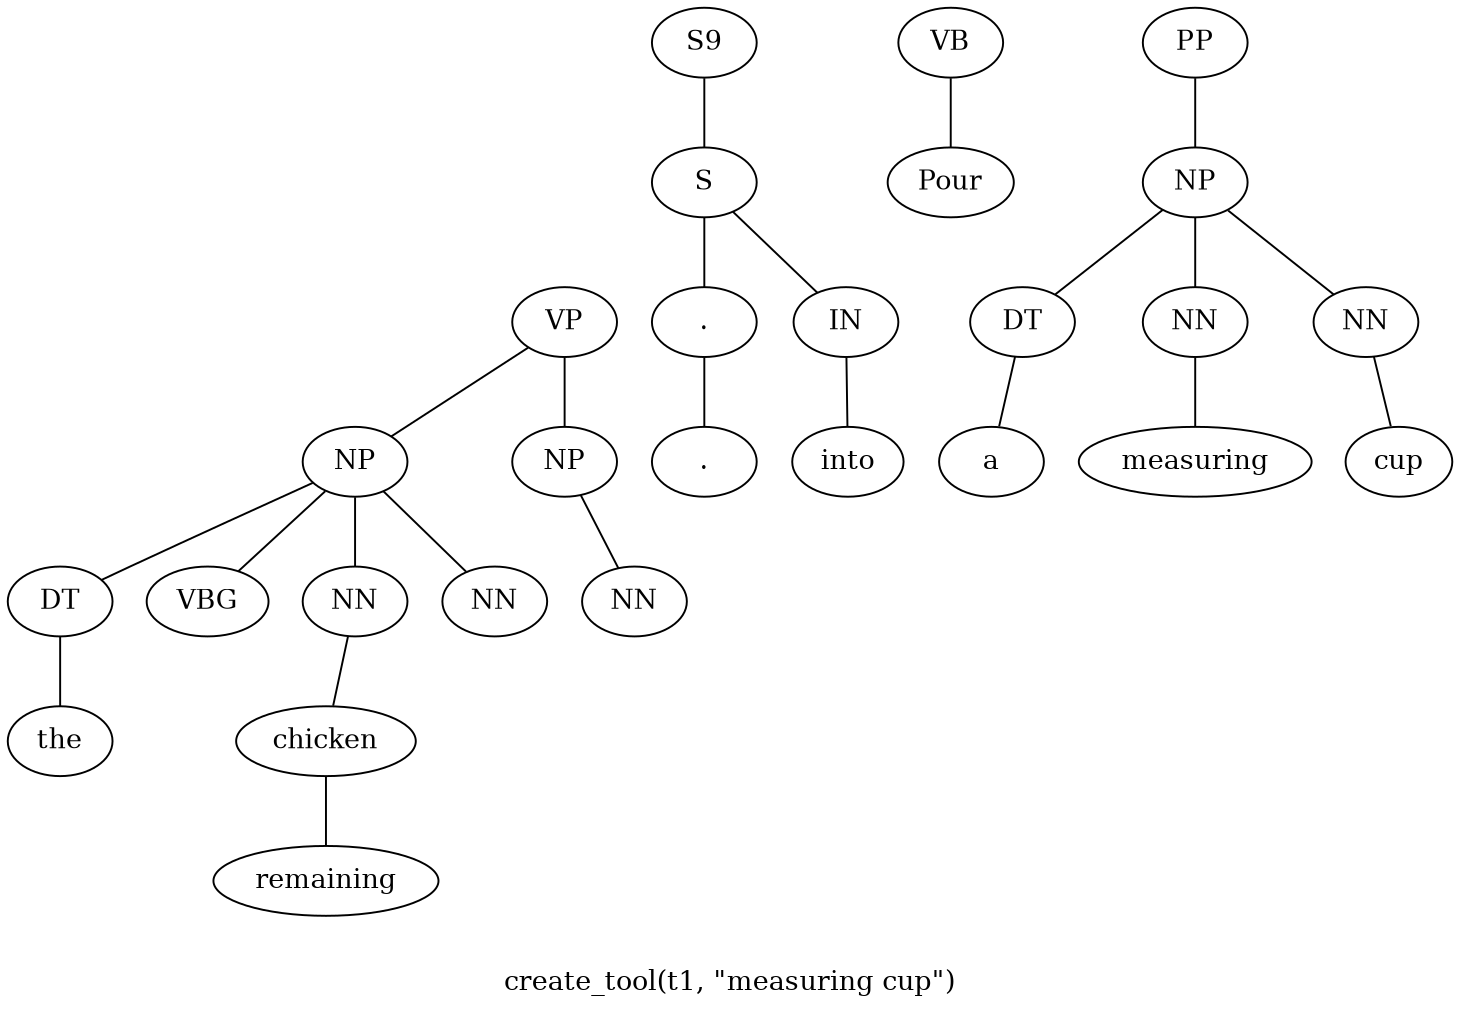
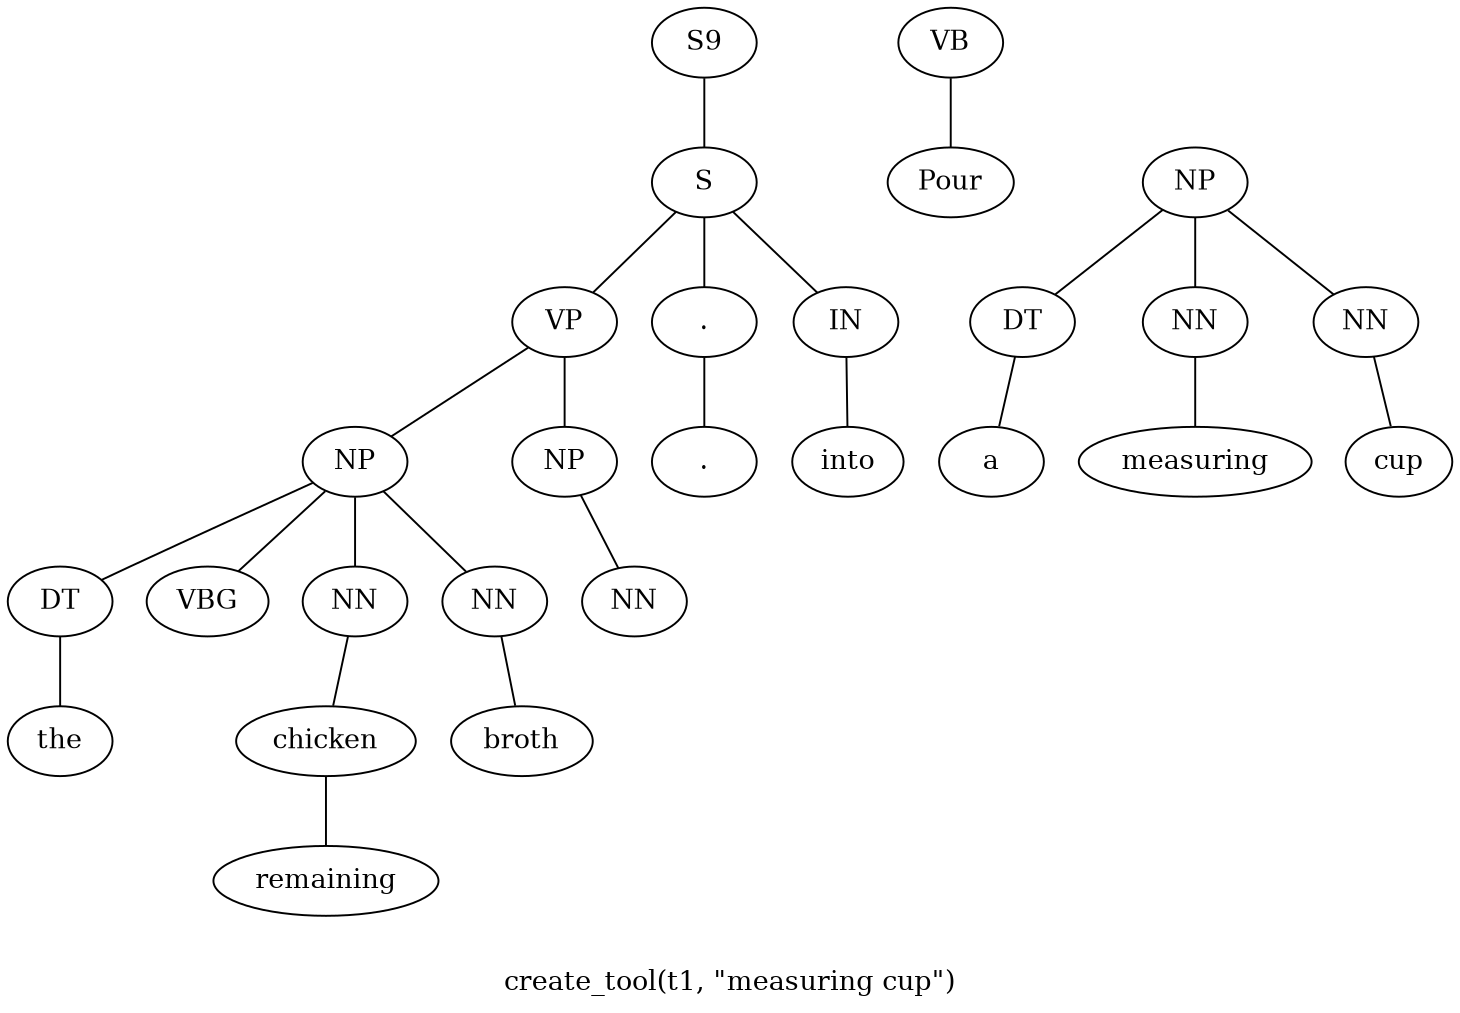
node "PP": removed
edge "S" -- "VP": added
node "broth": added
